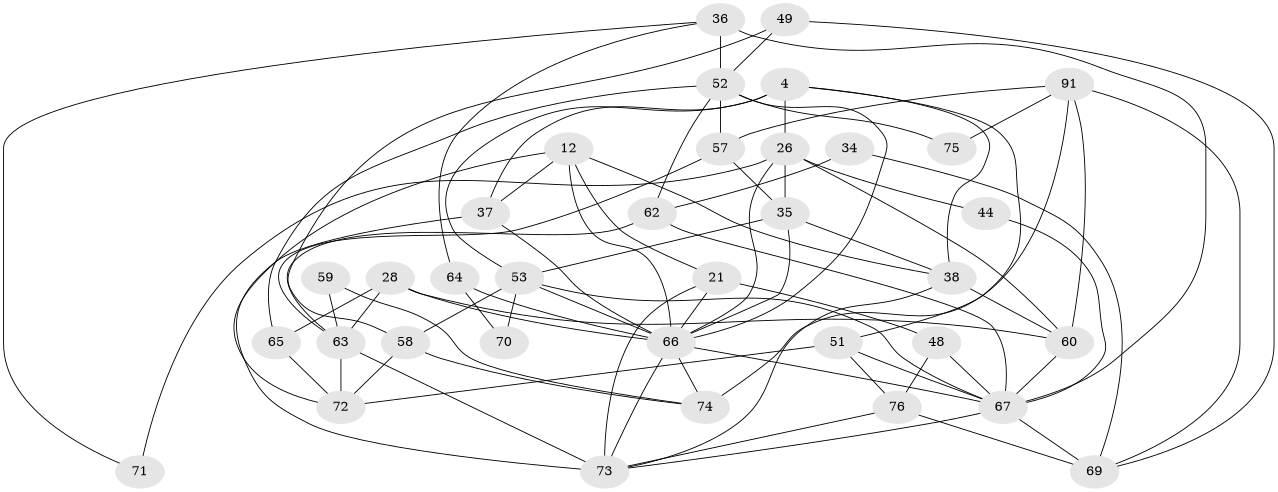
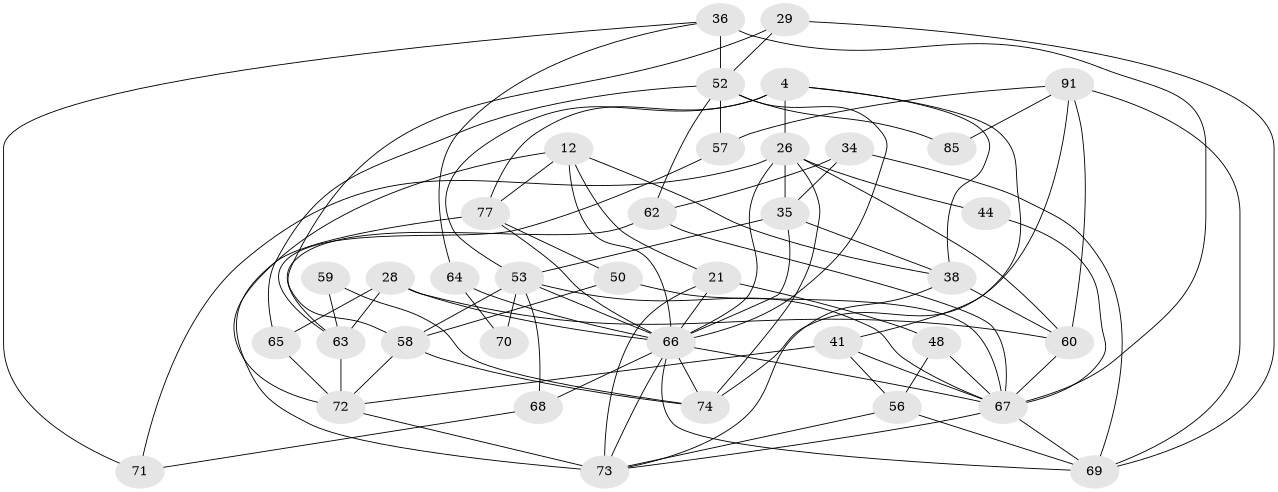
node "49": label "49" -> "29"
node "75": label "75" -> "85"
edge "57" -- "35": now "34" -- "35"
node "37": label "37" -> "77"
node "50": added
edge "26" -- "74": added
node "51": label "51" -> "41"
edge "63" -- "73": now "72" -- "73"
node "68": added
node "76": label "76" -> "56"
edge "66" -- "69": added
